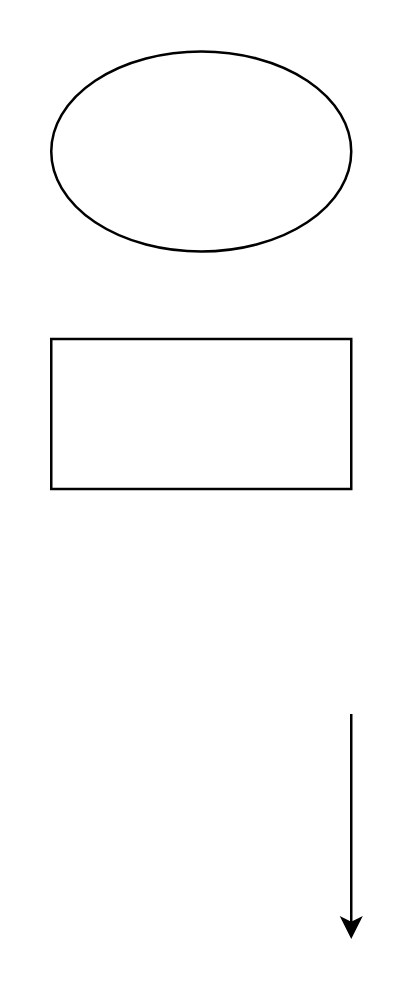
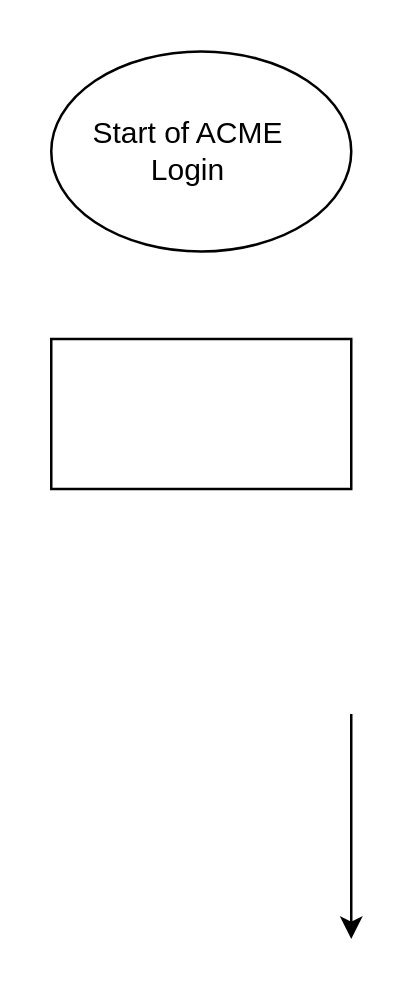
node "Start of ACME Login": added
